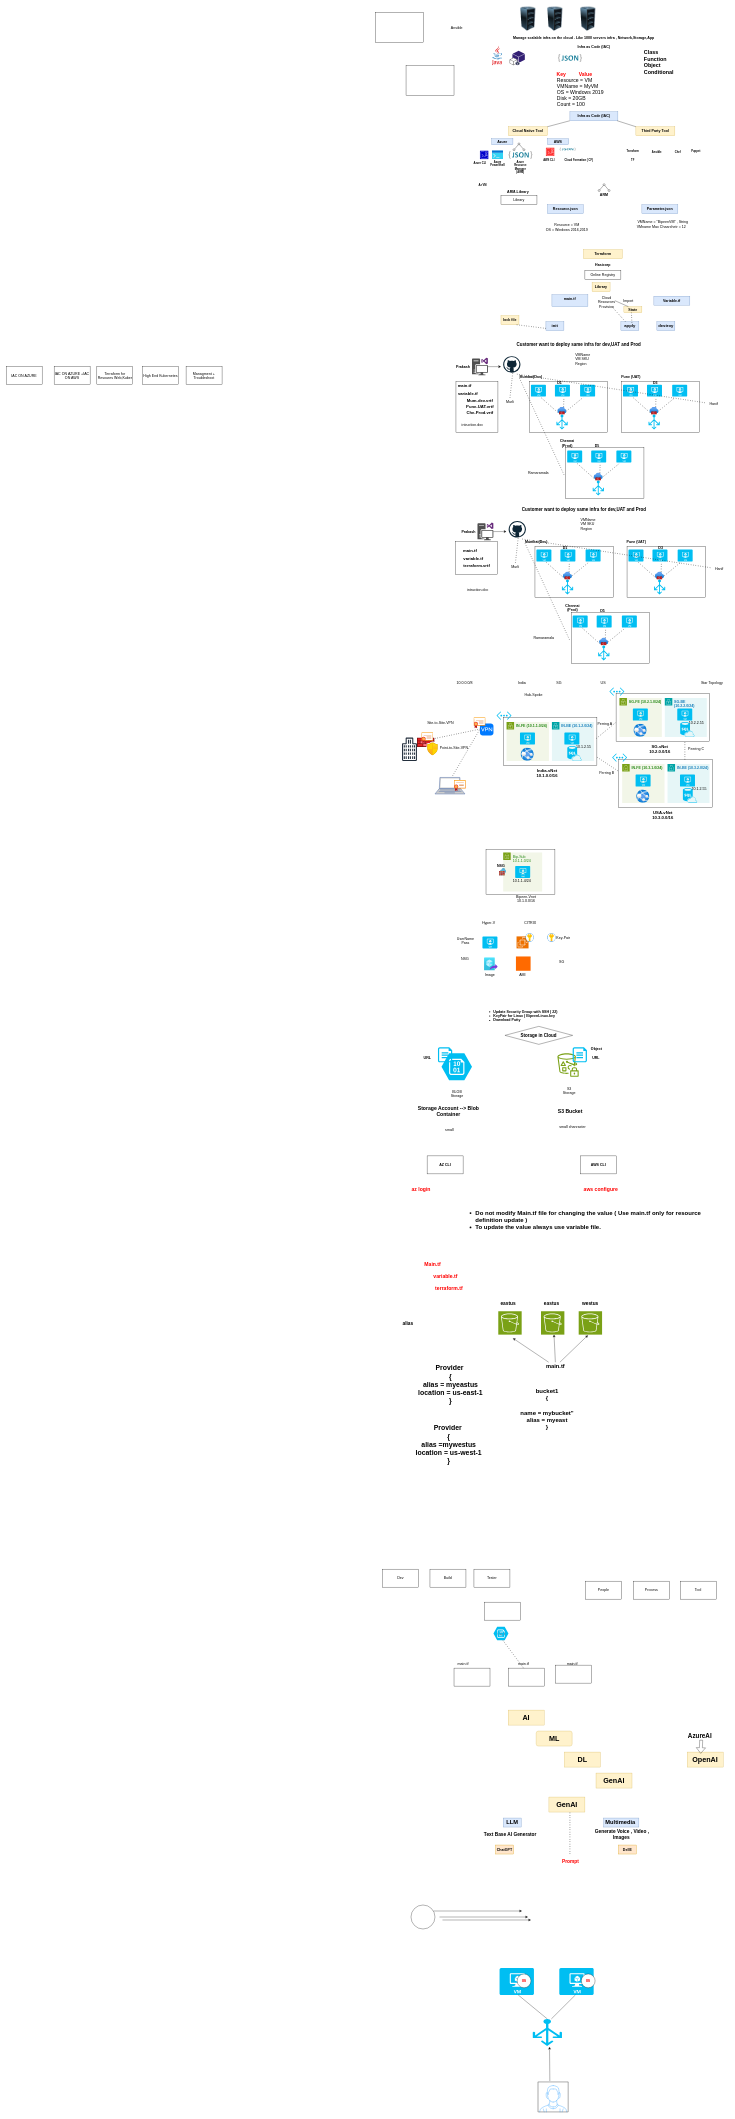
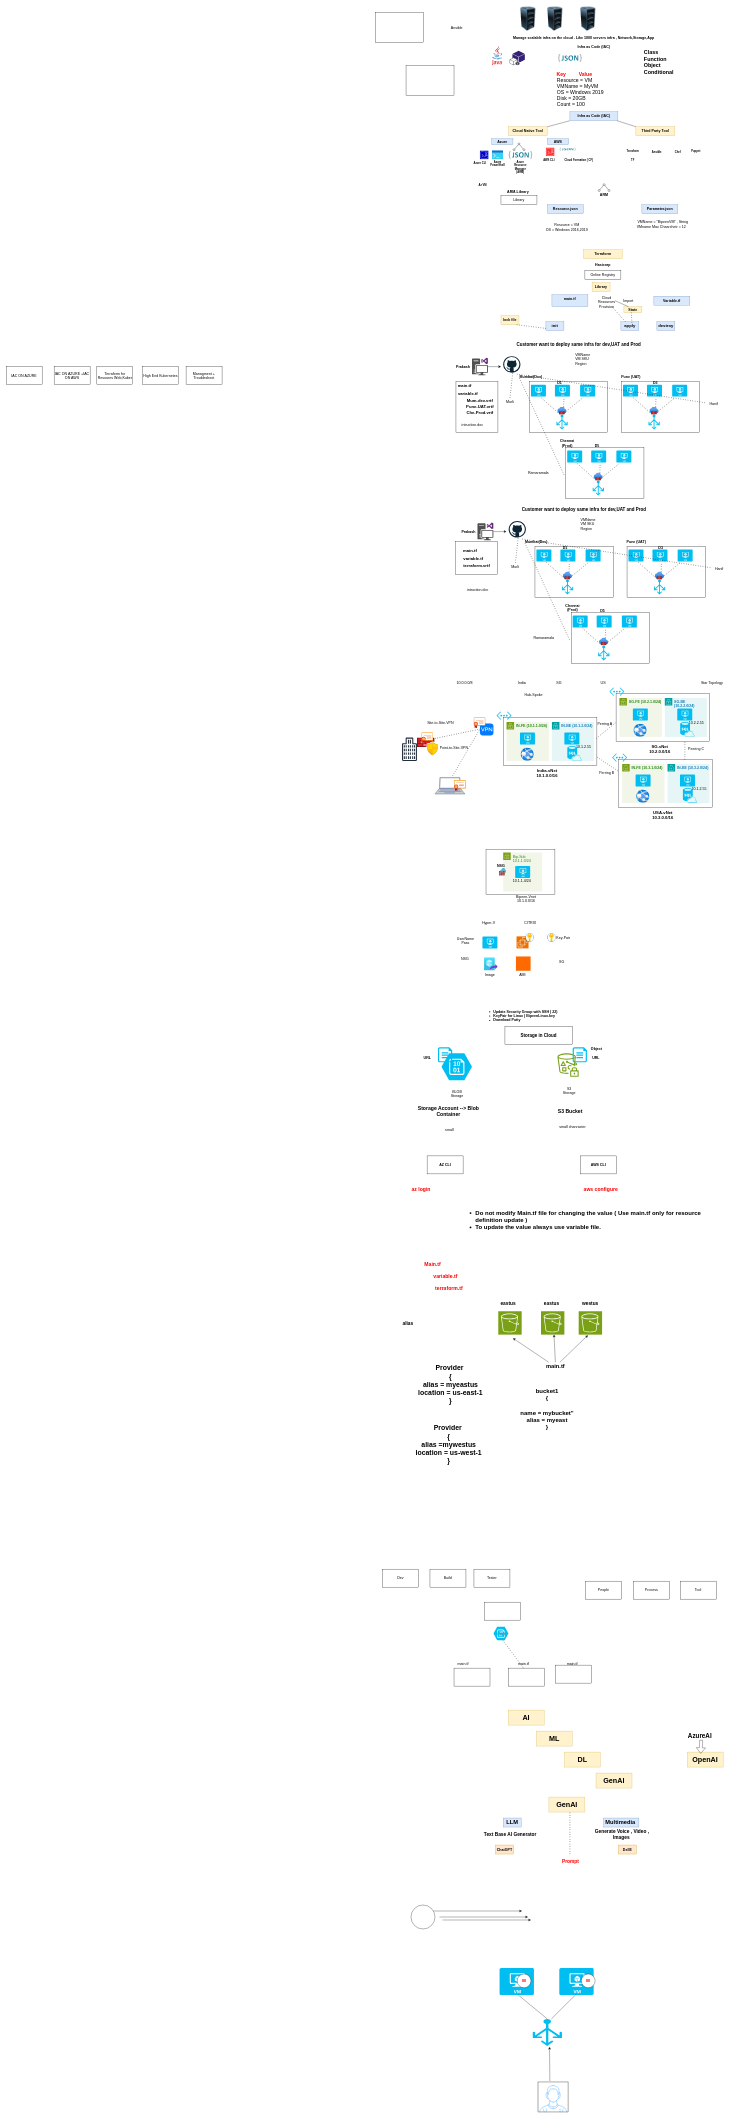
node "Storage in Cloud": shape diamond -> rectangle
node "ML": shape rounded rectangle -> rectangle
